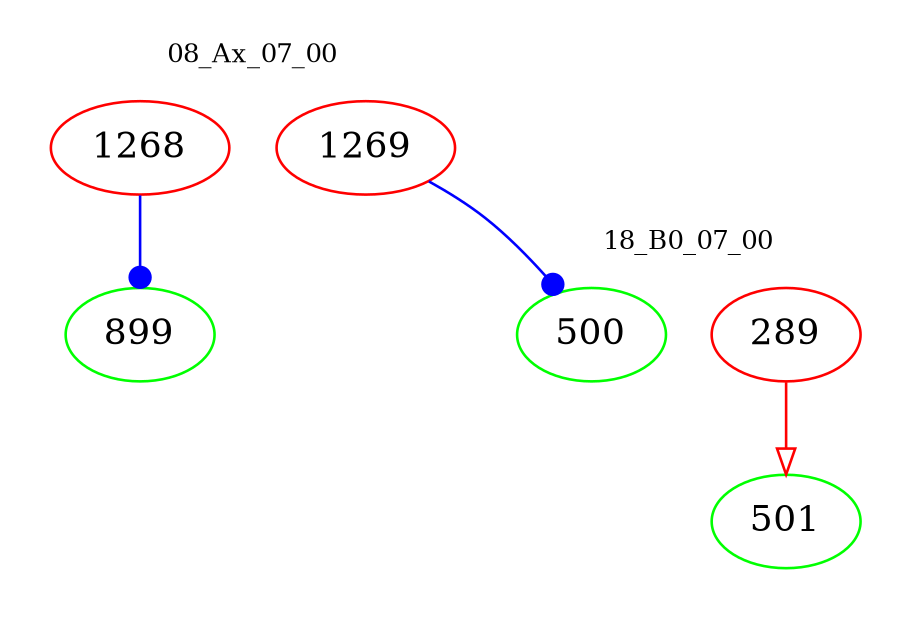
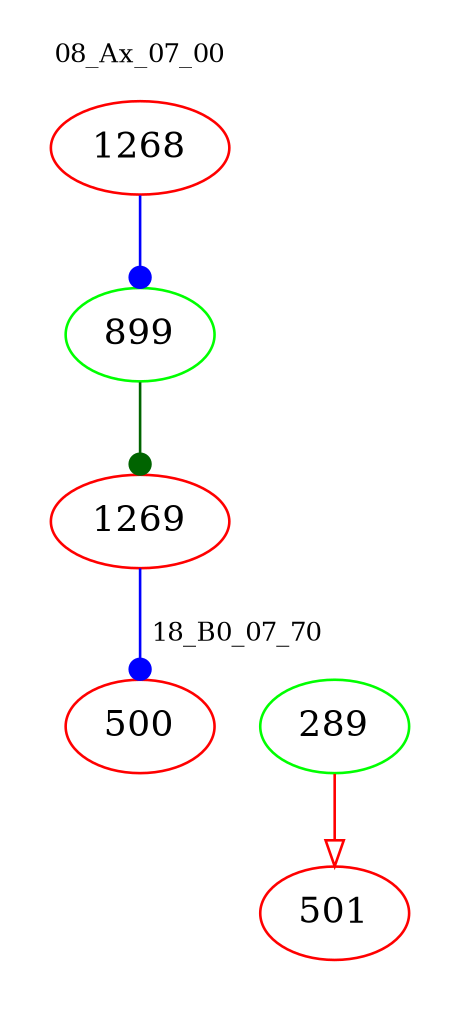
cluster "18_B0_07_00": label "18_B0_07_00" -> "18_B0_07_70"
node "500": color green -> red
node "289": color red -> green
edge "899" -> "1269": added
node "501": color green -> red
